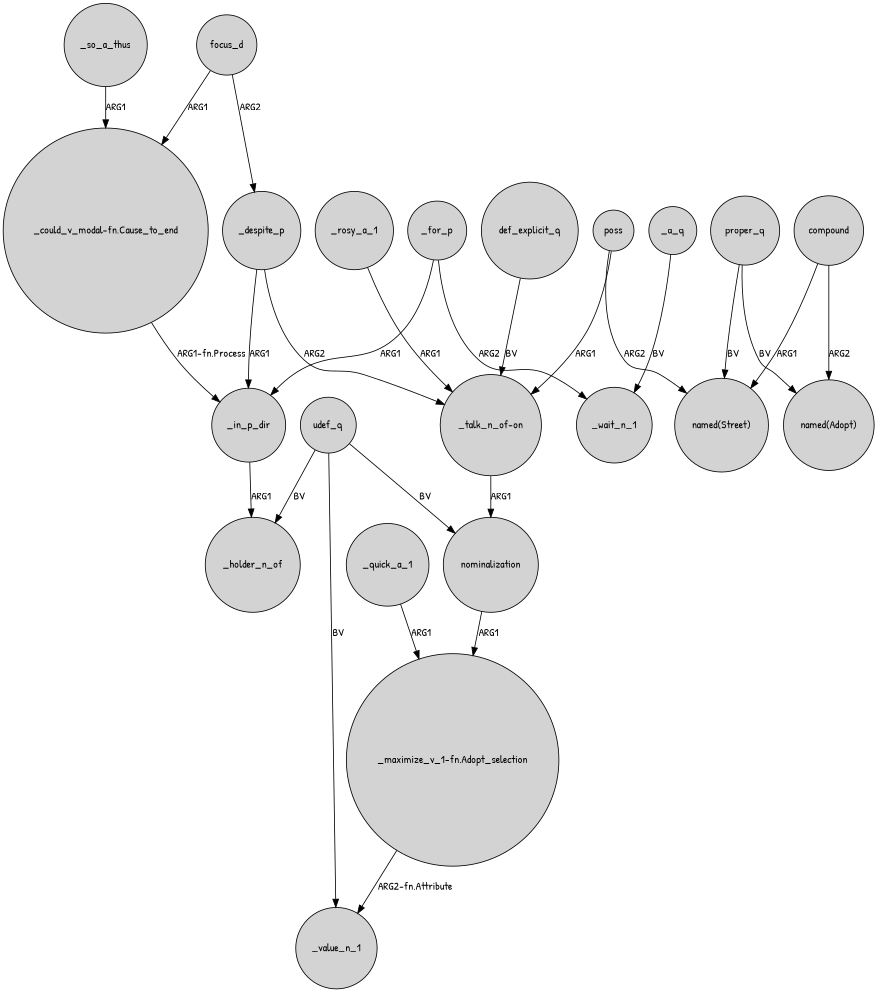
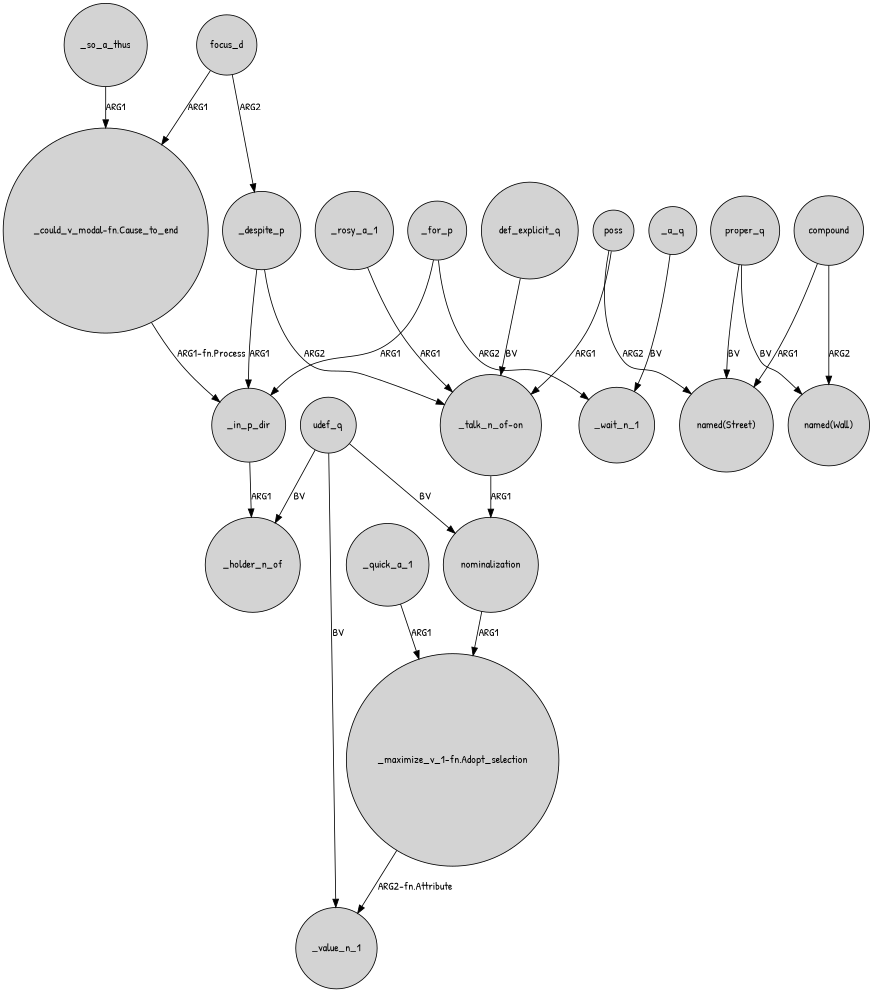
node "named(Adopt)": label "named(Adopt)" -> "named(Wall)"
